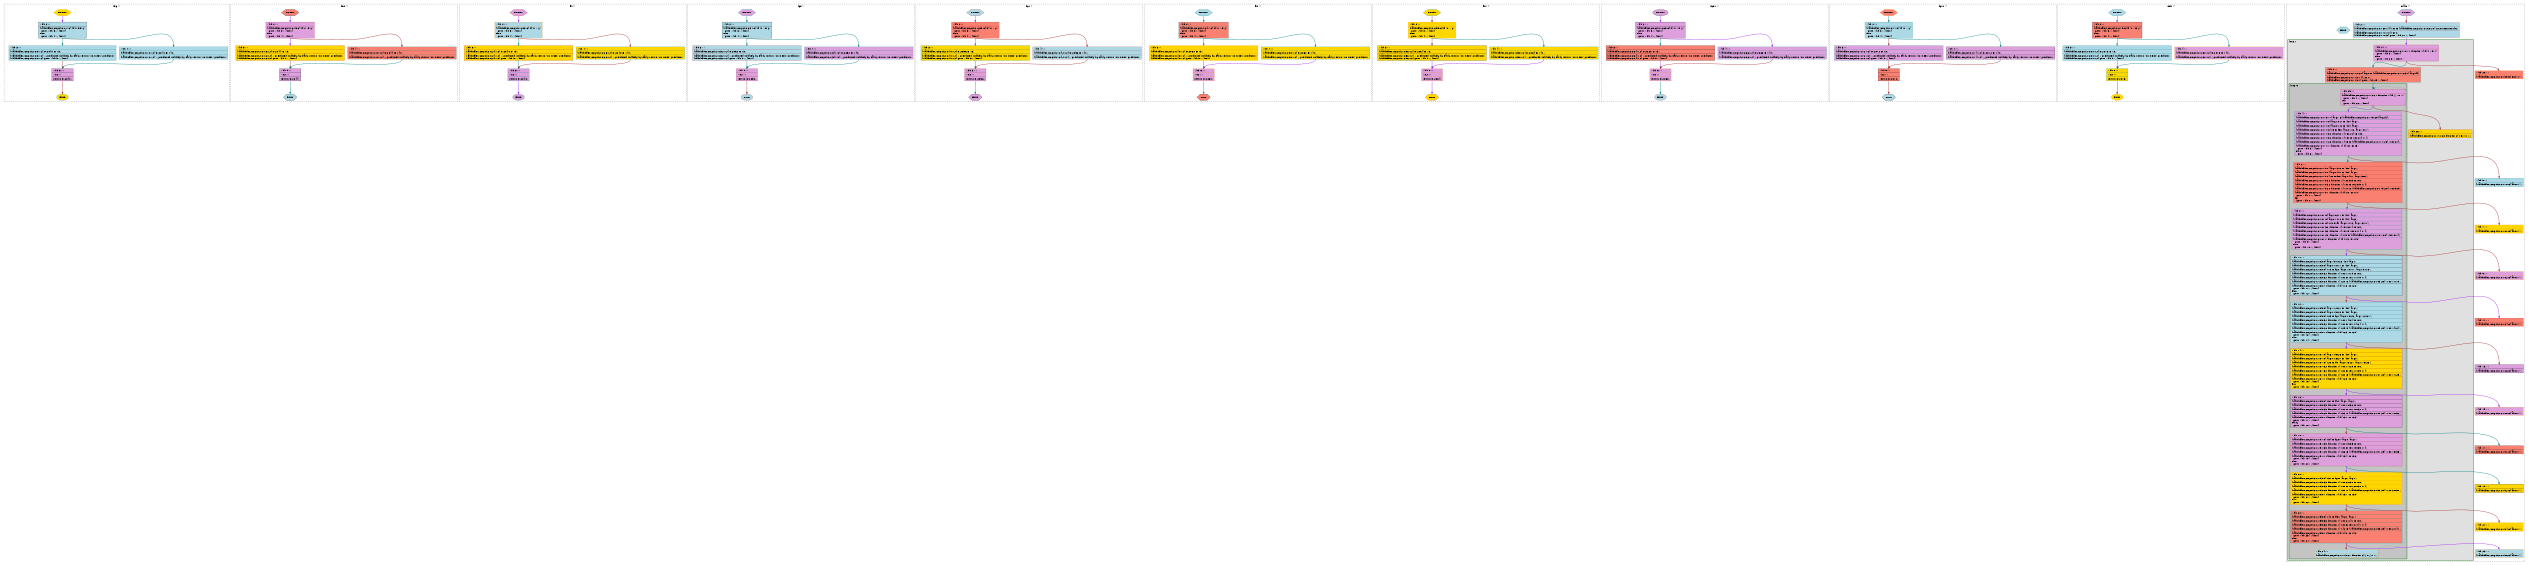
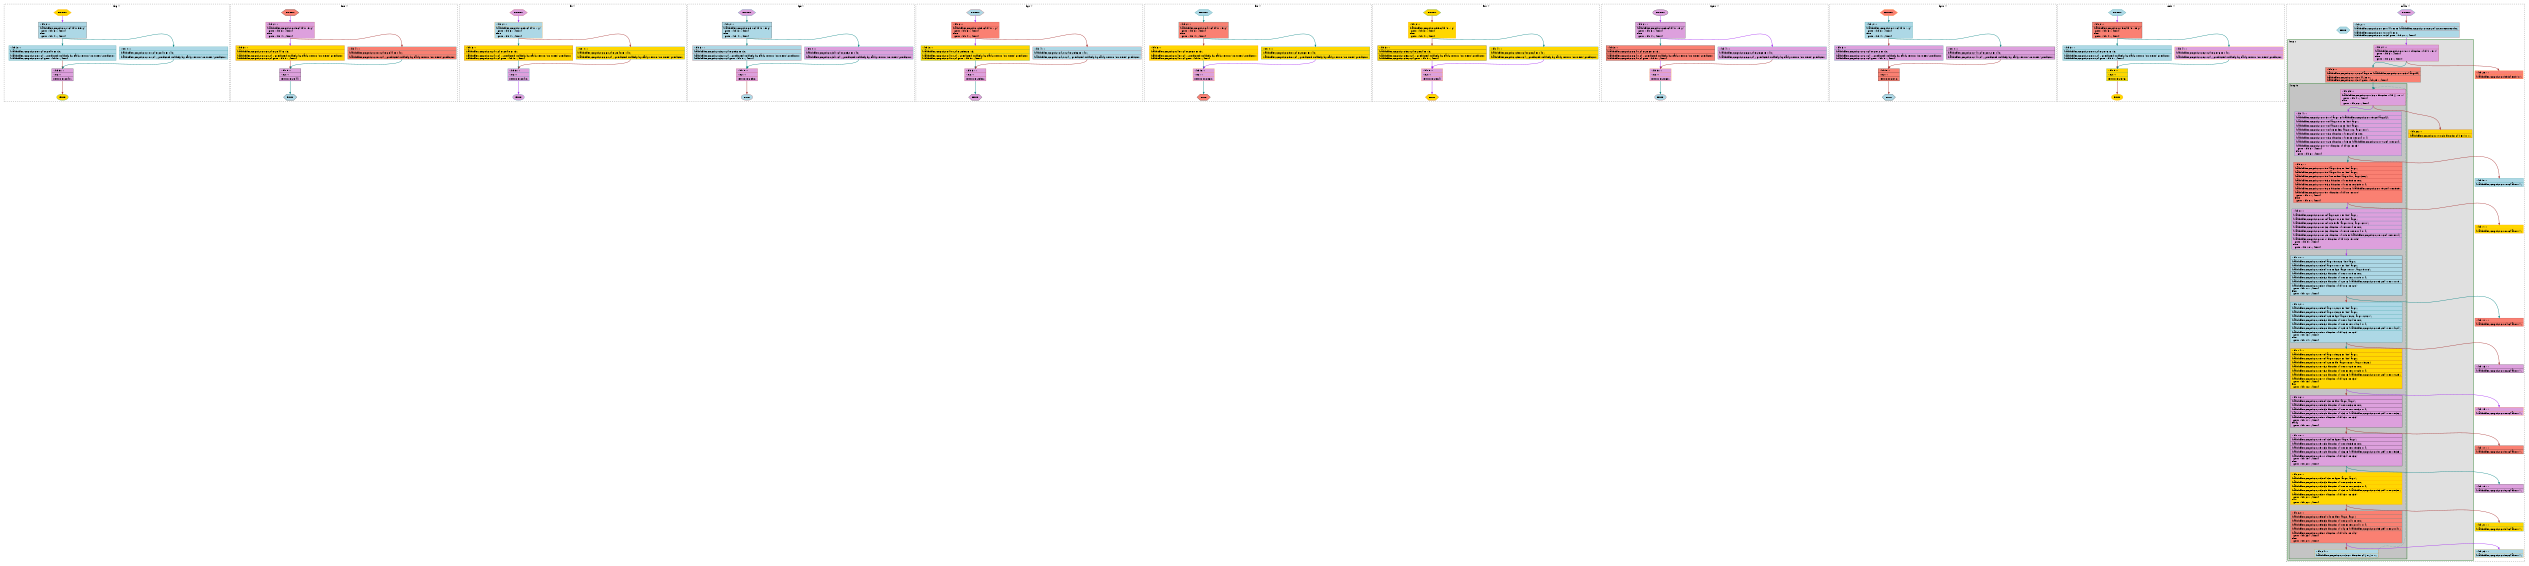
node "<bb 25>:": text "res" -> "else"
node "<bb 6>:": text "fgt" -> "else"
node "<bb 9>:": removed
edge "<bb 10>:" -> "<bb 11>:": color purple -> teal
edge "<bb 12>:" -> "<bb 14>:": color purple -> teal
edge "<bb 14>:" -> "<bb 16>:": color purple -> brown
edge "<bb 16>:" -> "<bb 17>:": color teal -> brown
node "<bb 18>:": color brown -> black
edge "<bb 18>:" -> "<bb 20>:": color purple -> teal
node "<bb 19>:": fillcolor gold -> plum
node "<bb 21>:": color darkorange -> teal
